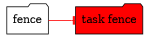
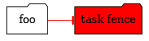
node "fence": label "fence" -> "foo"
